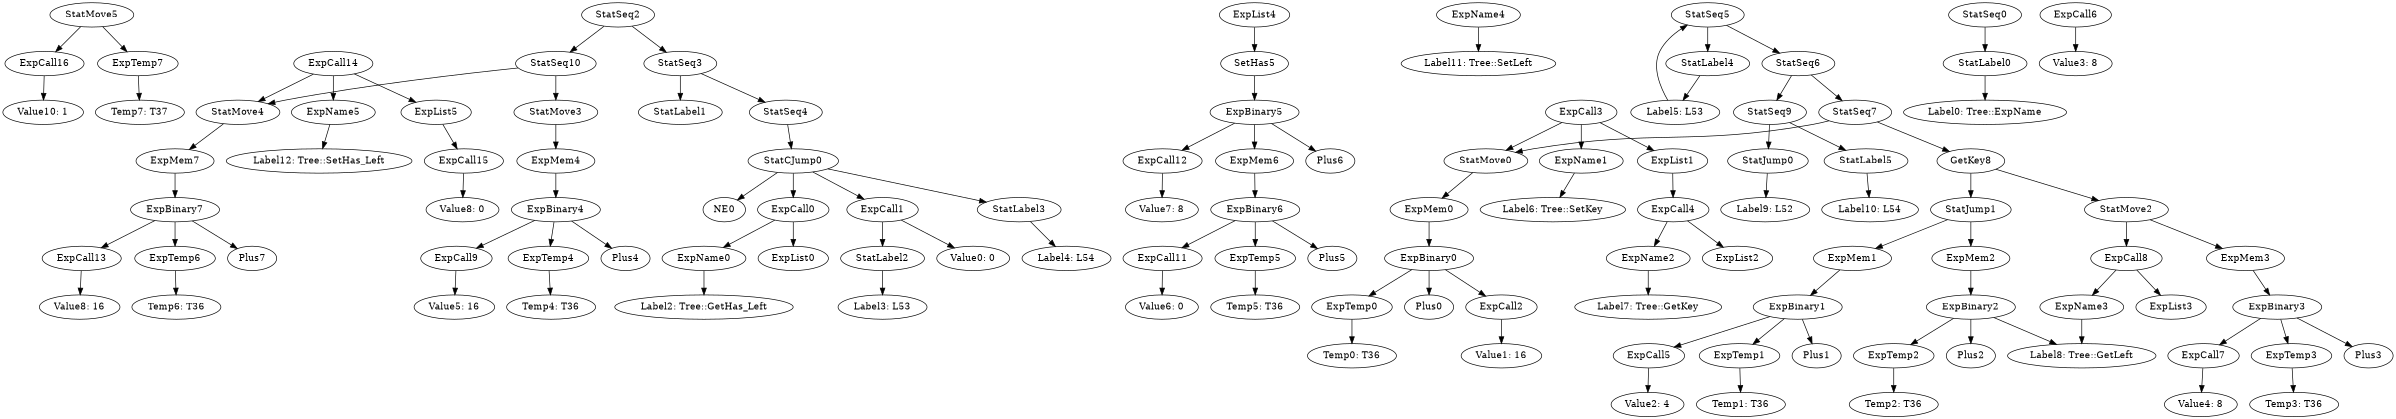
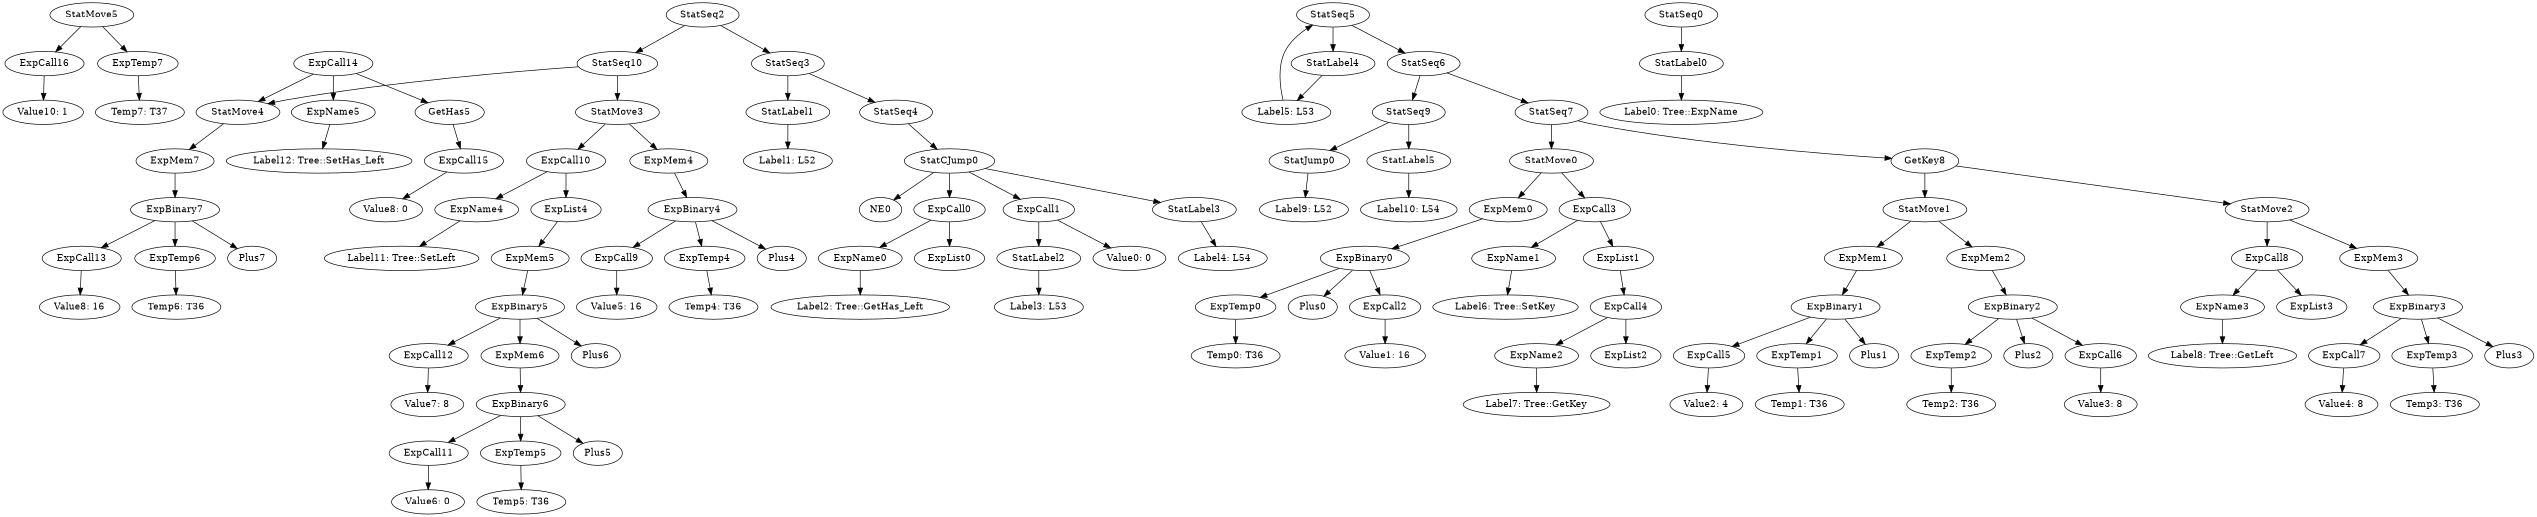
node "SetHas5": label "SetHas5" -> "ExpMem5"
node "ExpList5": label "ExpList5" -> "GetHas5"
edge "ExpCall3" -> "StatMove0": reversed
node "ExpCall10": added
node "Label1: L52": added
node "StatJump1": label "StatJump1" -> "StatMove1"
edge "ExpBinary2" -> "Label8: Tree::GetLeft": now "ExpBinary2" -> "ExpCall6"
